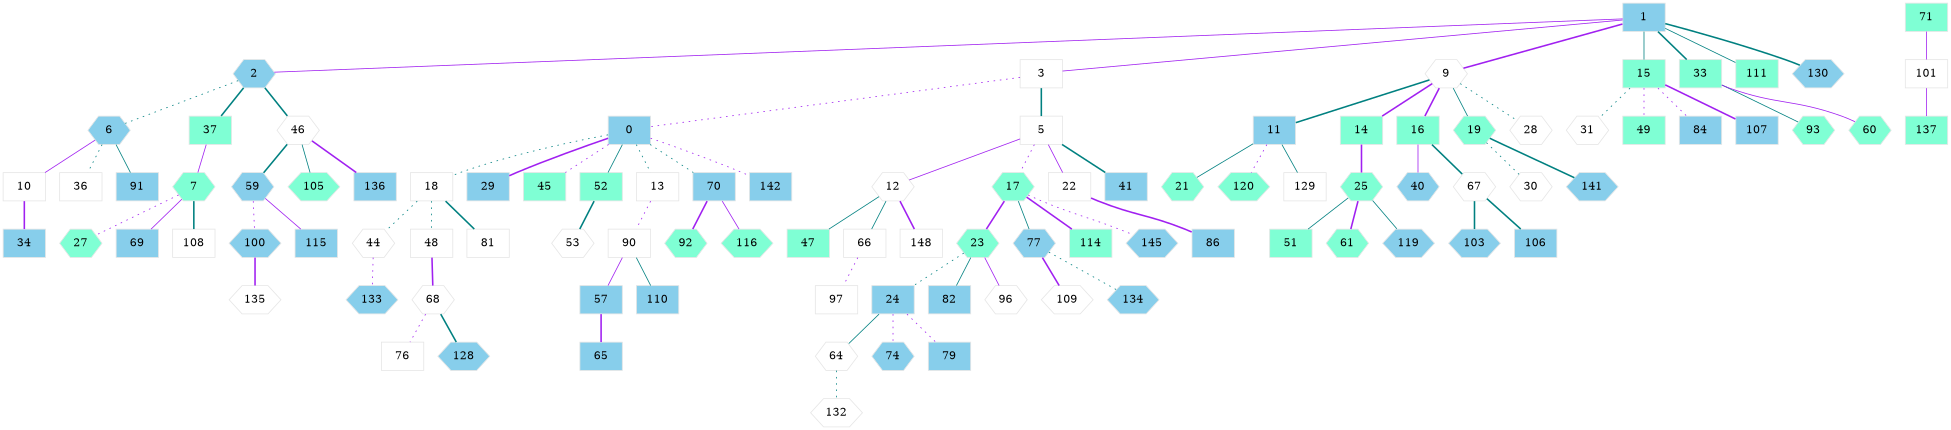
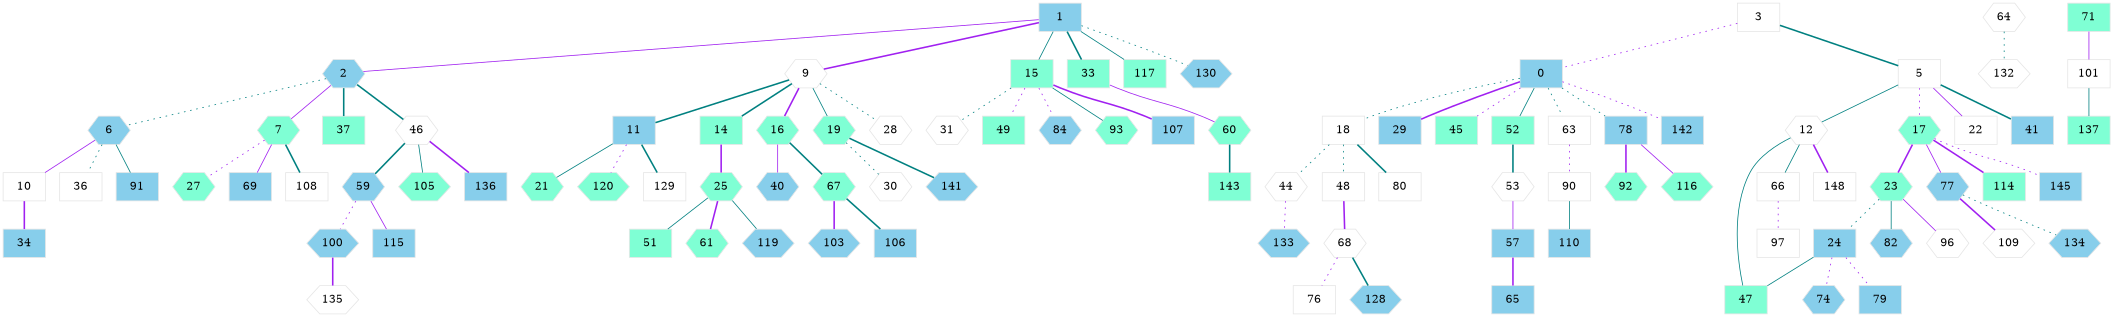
edge "1" -- "130": style bold -> dotted
edge "1" -- "3": removed
node "111": label "111" -> "117"
edge "9" -- "14": color purple -> teal
edge "101" -- "137": color purple -> teal
edge "33" -- "93": now "15" -- "93"
node "16": shape box -> hexagon
node "84": shape box -> hexagon
edge "37" -- "7": now "2" -- "7"
edge "5" -- "12": color purple -> teal
edge "11" -- "129": style solid -> bold
node "13": label "13" -> "63"
node "70": label "70" -> "78"
node "143": added
node "67": fillcolor white -> aquamarine
edge "17" -- "77": color teal -> purple
edge "67" -- "103": color teal -> purple
node "81": label "81" -> "80"
node "145": shape hexagon -> box
node "86": removed
edge "90" -- "57": now "53" -- "57"
node "82": shape box -> hexagon
edge "24" -- "64": now "24" -- "47"
